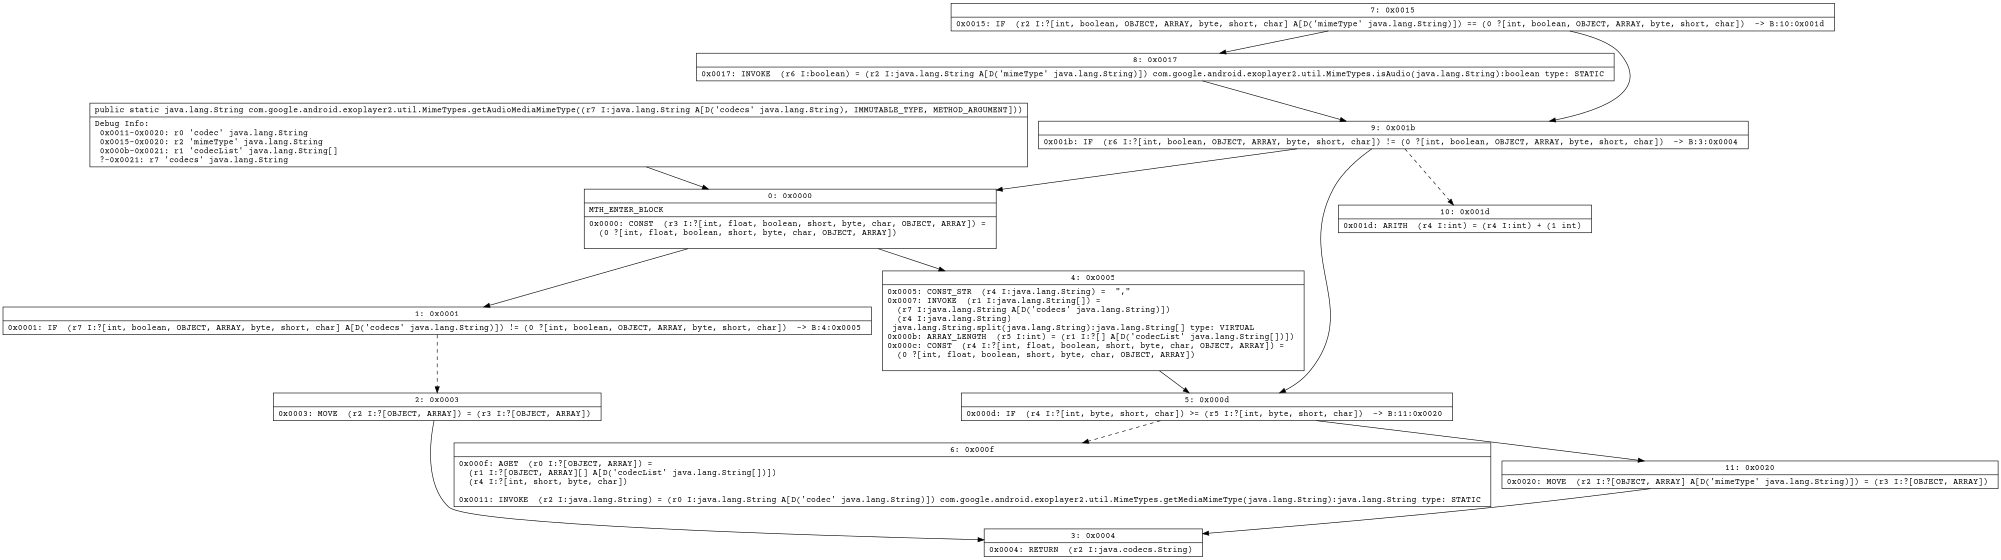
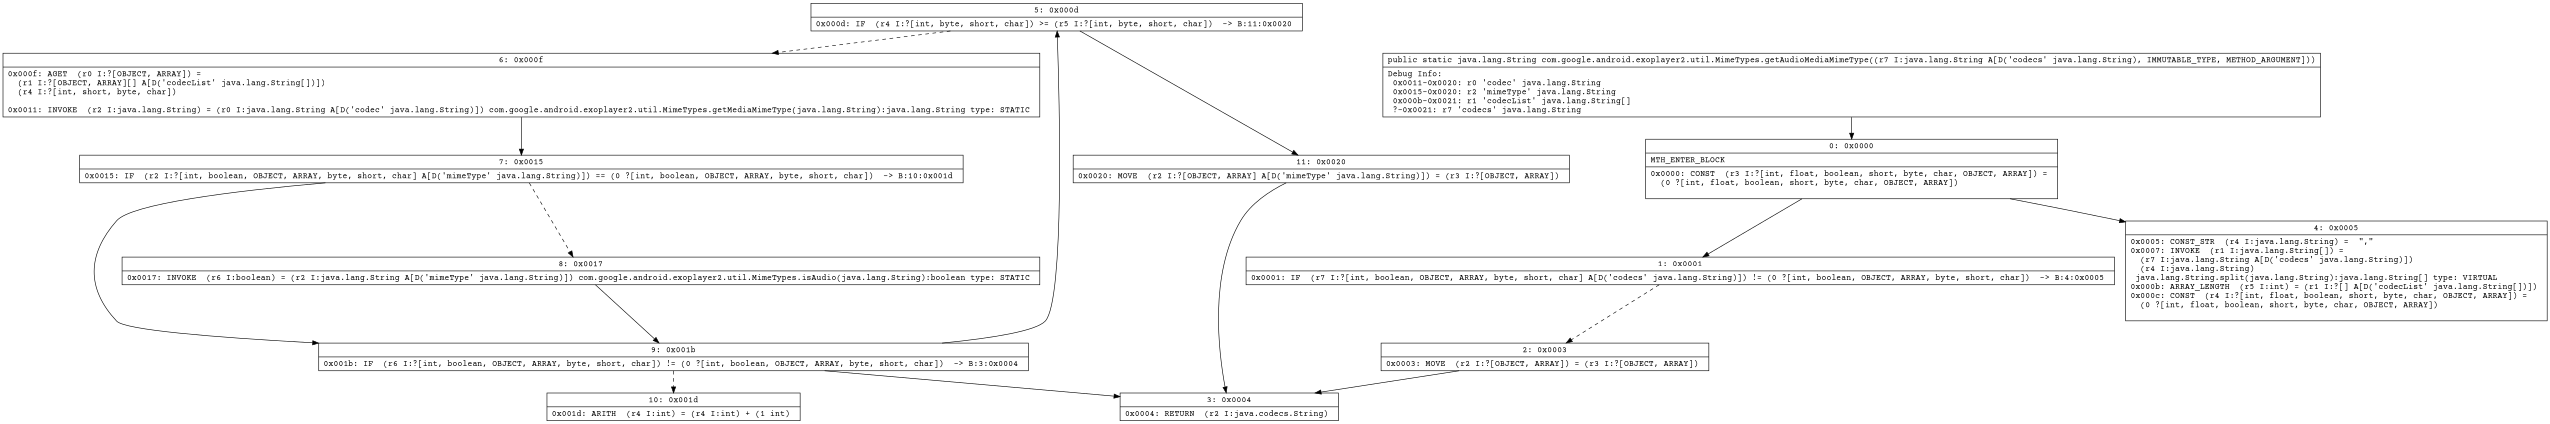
edge "7: 0x0015" -> "8: 0x0017": style solid -> dashed
edge "6: 0x000f" -> "7: 0x0015": added
edge "9: 0x001b" -> "0: 0x0000": now "9: 0x001b" -> "3: 0x0004"
edge "4: 0x0005" -> "5: 0x000d": removed
